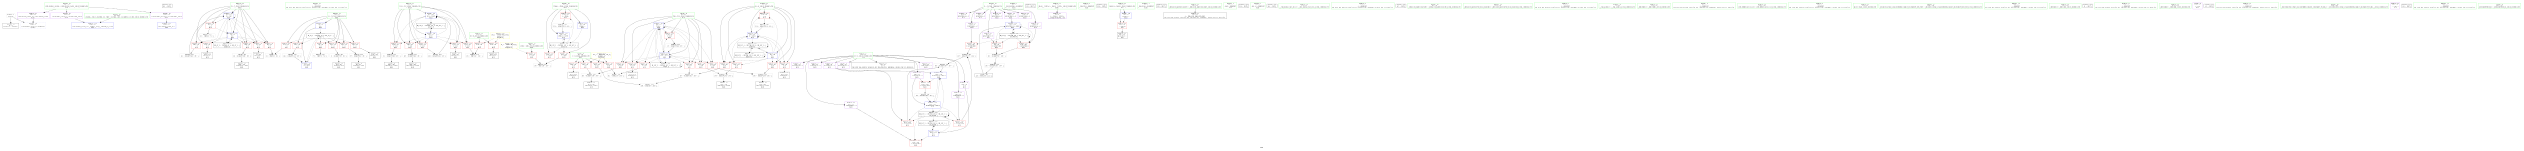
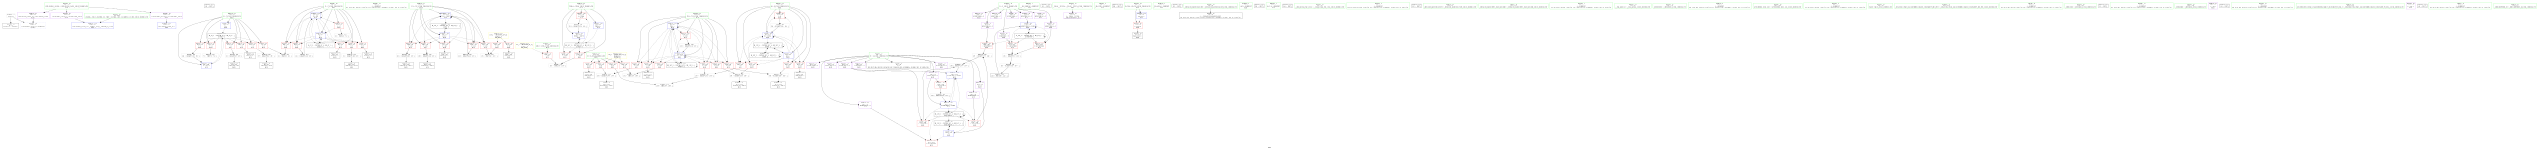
node "NodeID: 29": removed
edge "NodeID: 137" -> "NodeID: 141": now "NodeID: 25" -> "NodeID: 141"
